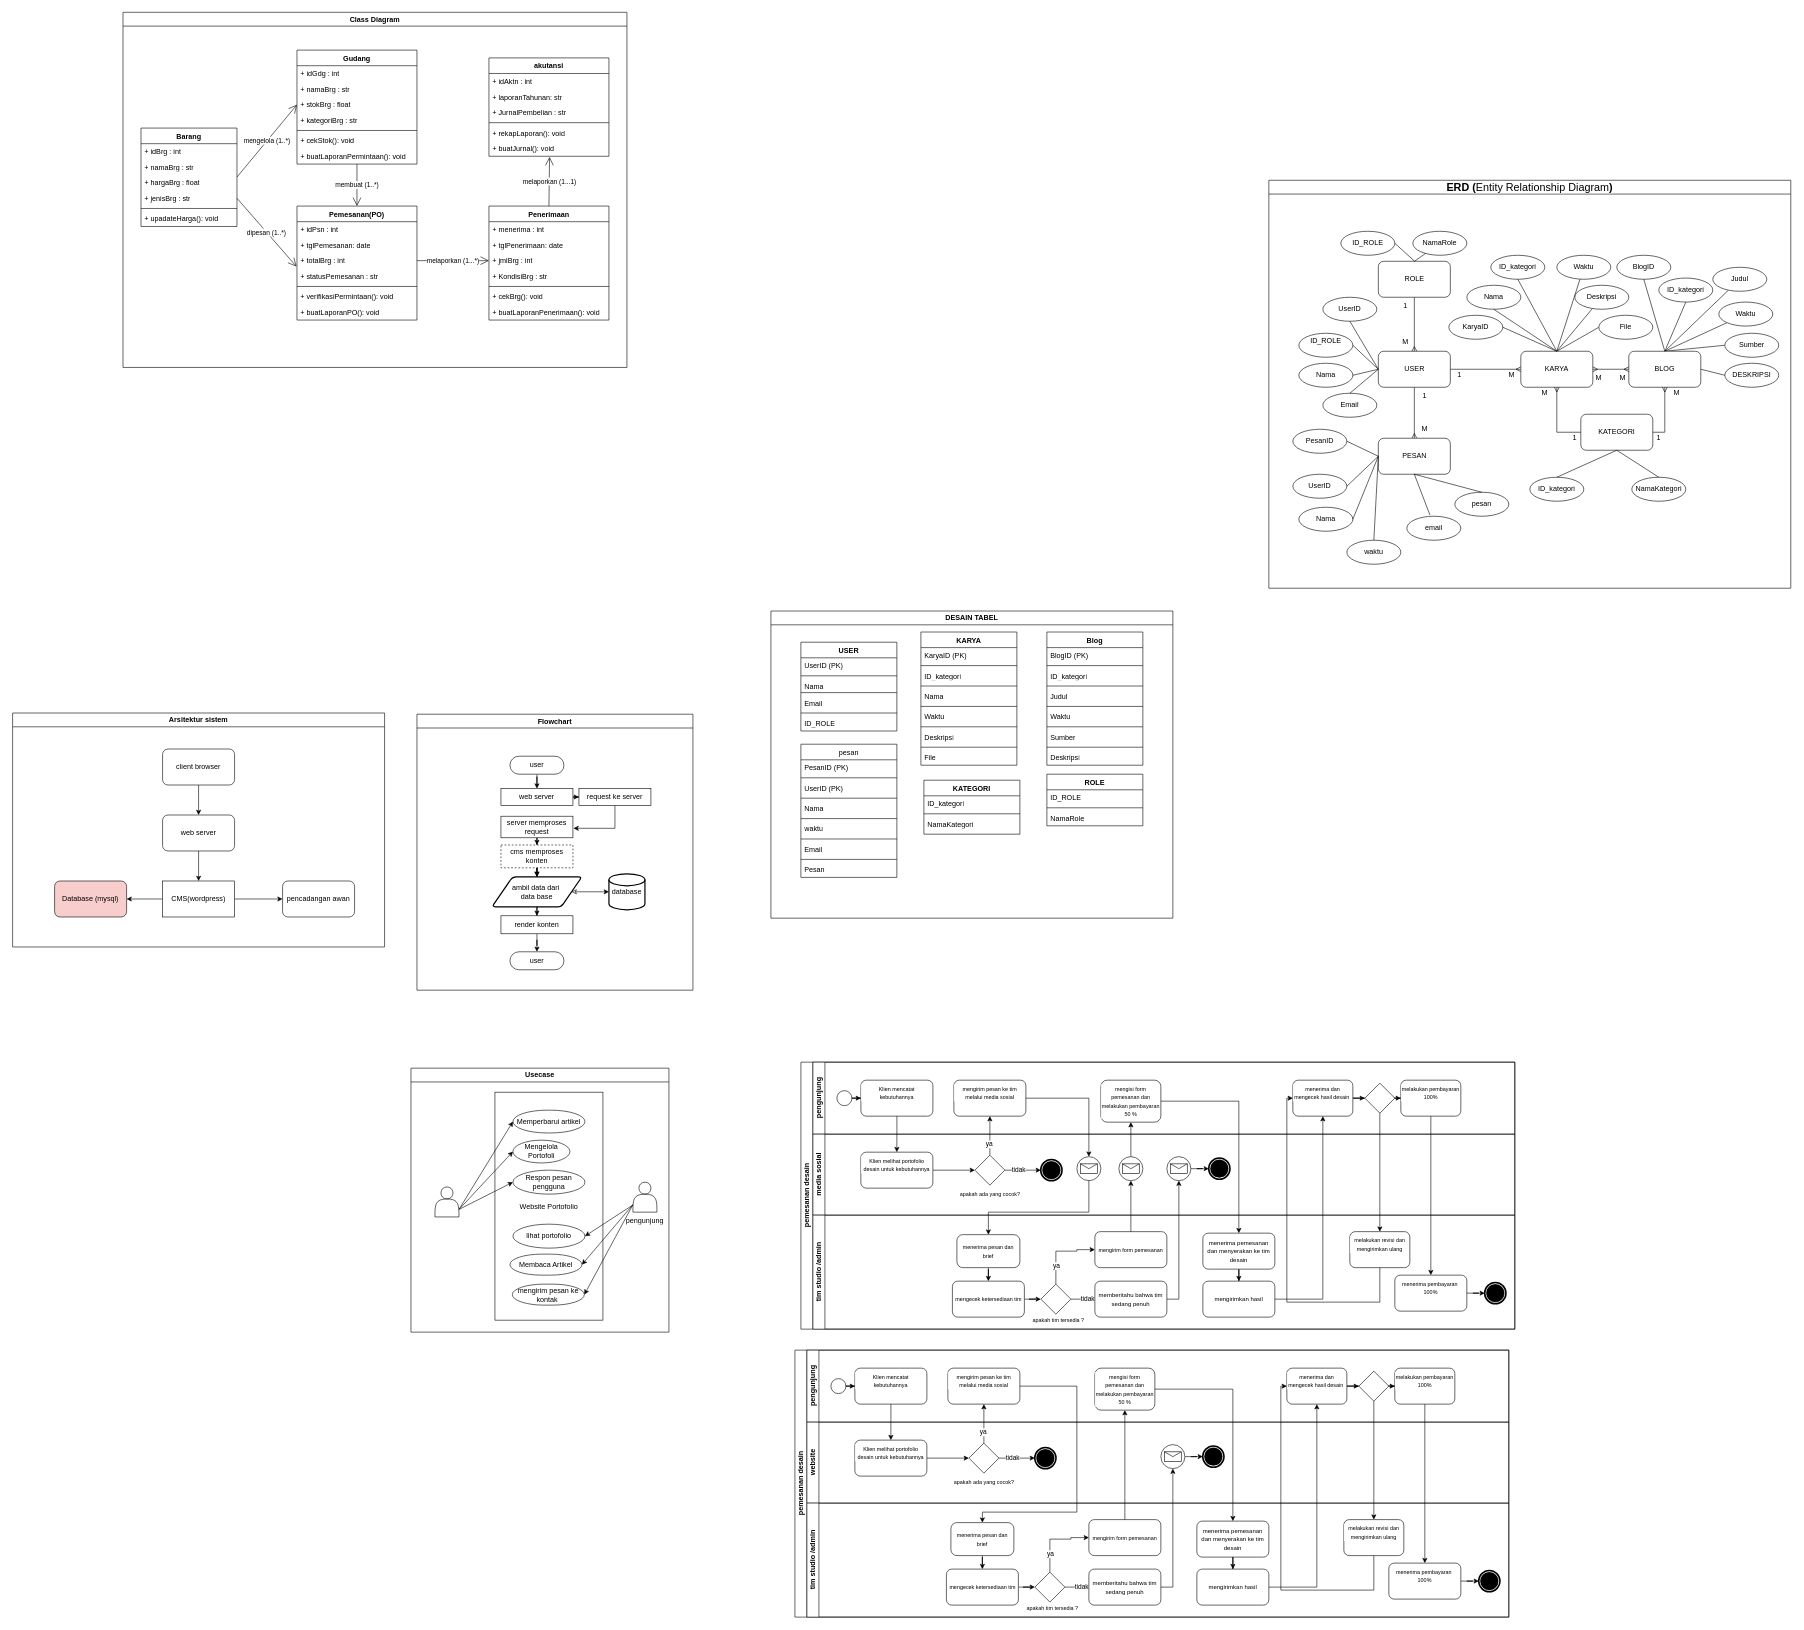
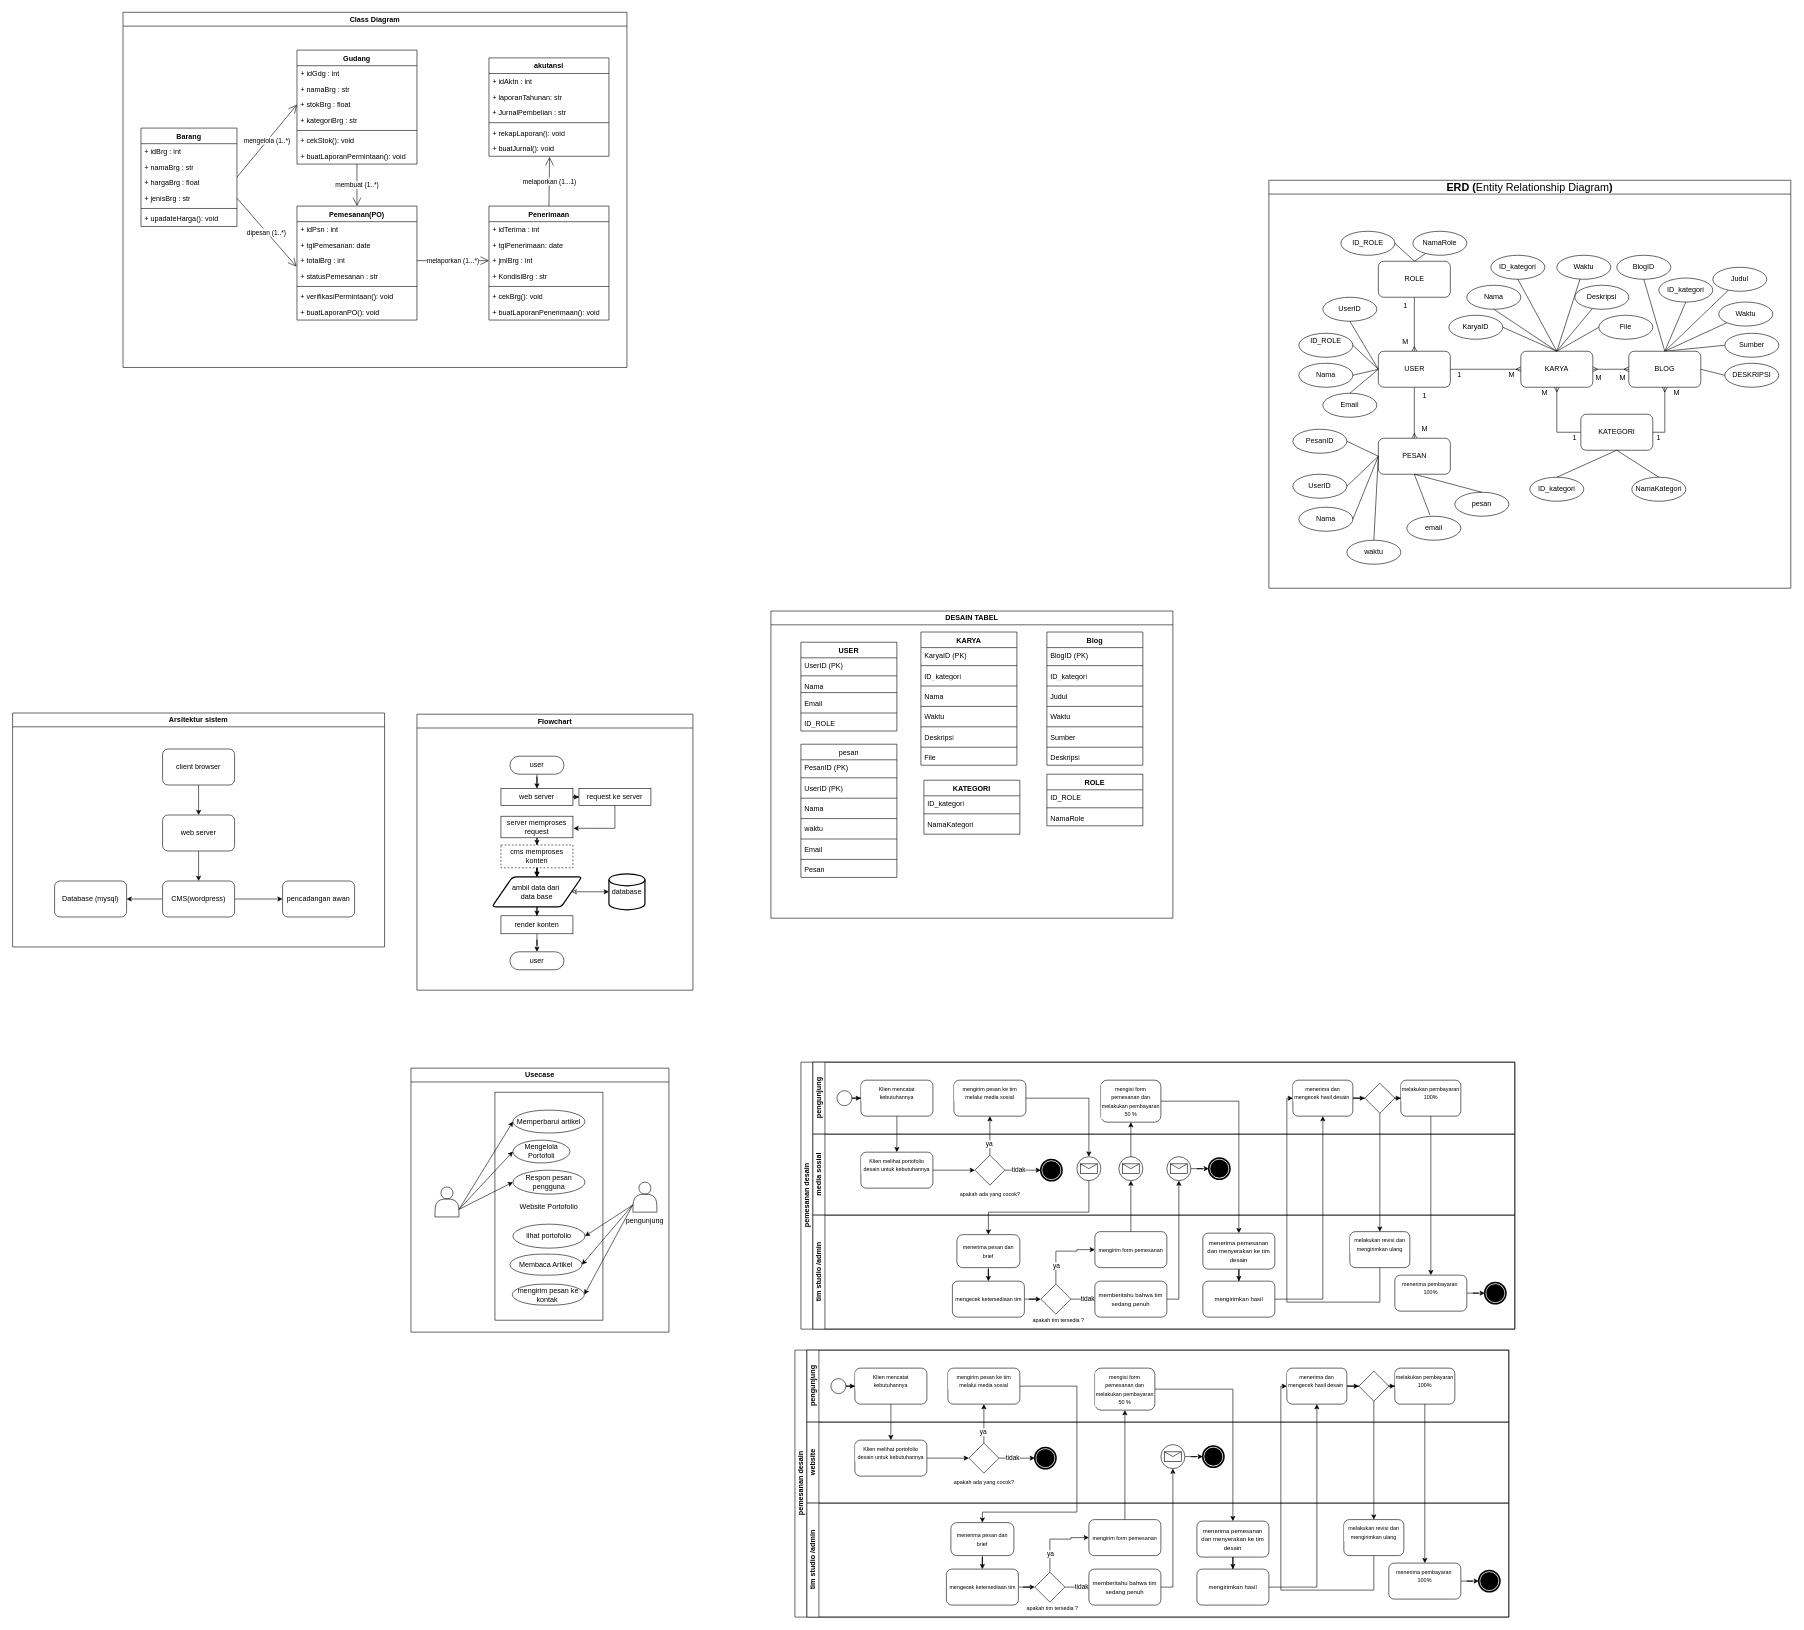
node "+ menerima : int": label "+ menerima : int" -> "+ idTerima : int"
node "Database (mysql)": fillcolor #f8cecc -> #ffffff
node "CMS(wordpress)": shape rectangle -> rounded rectangle
